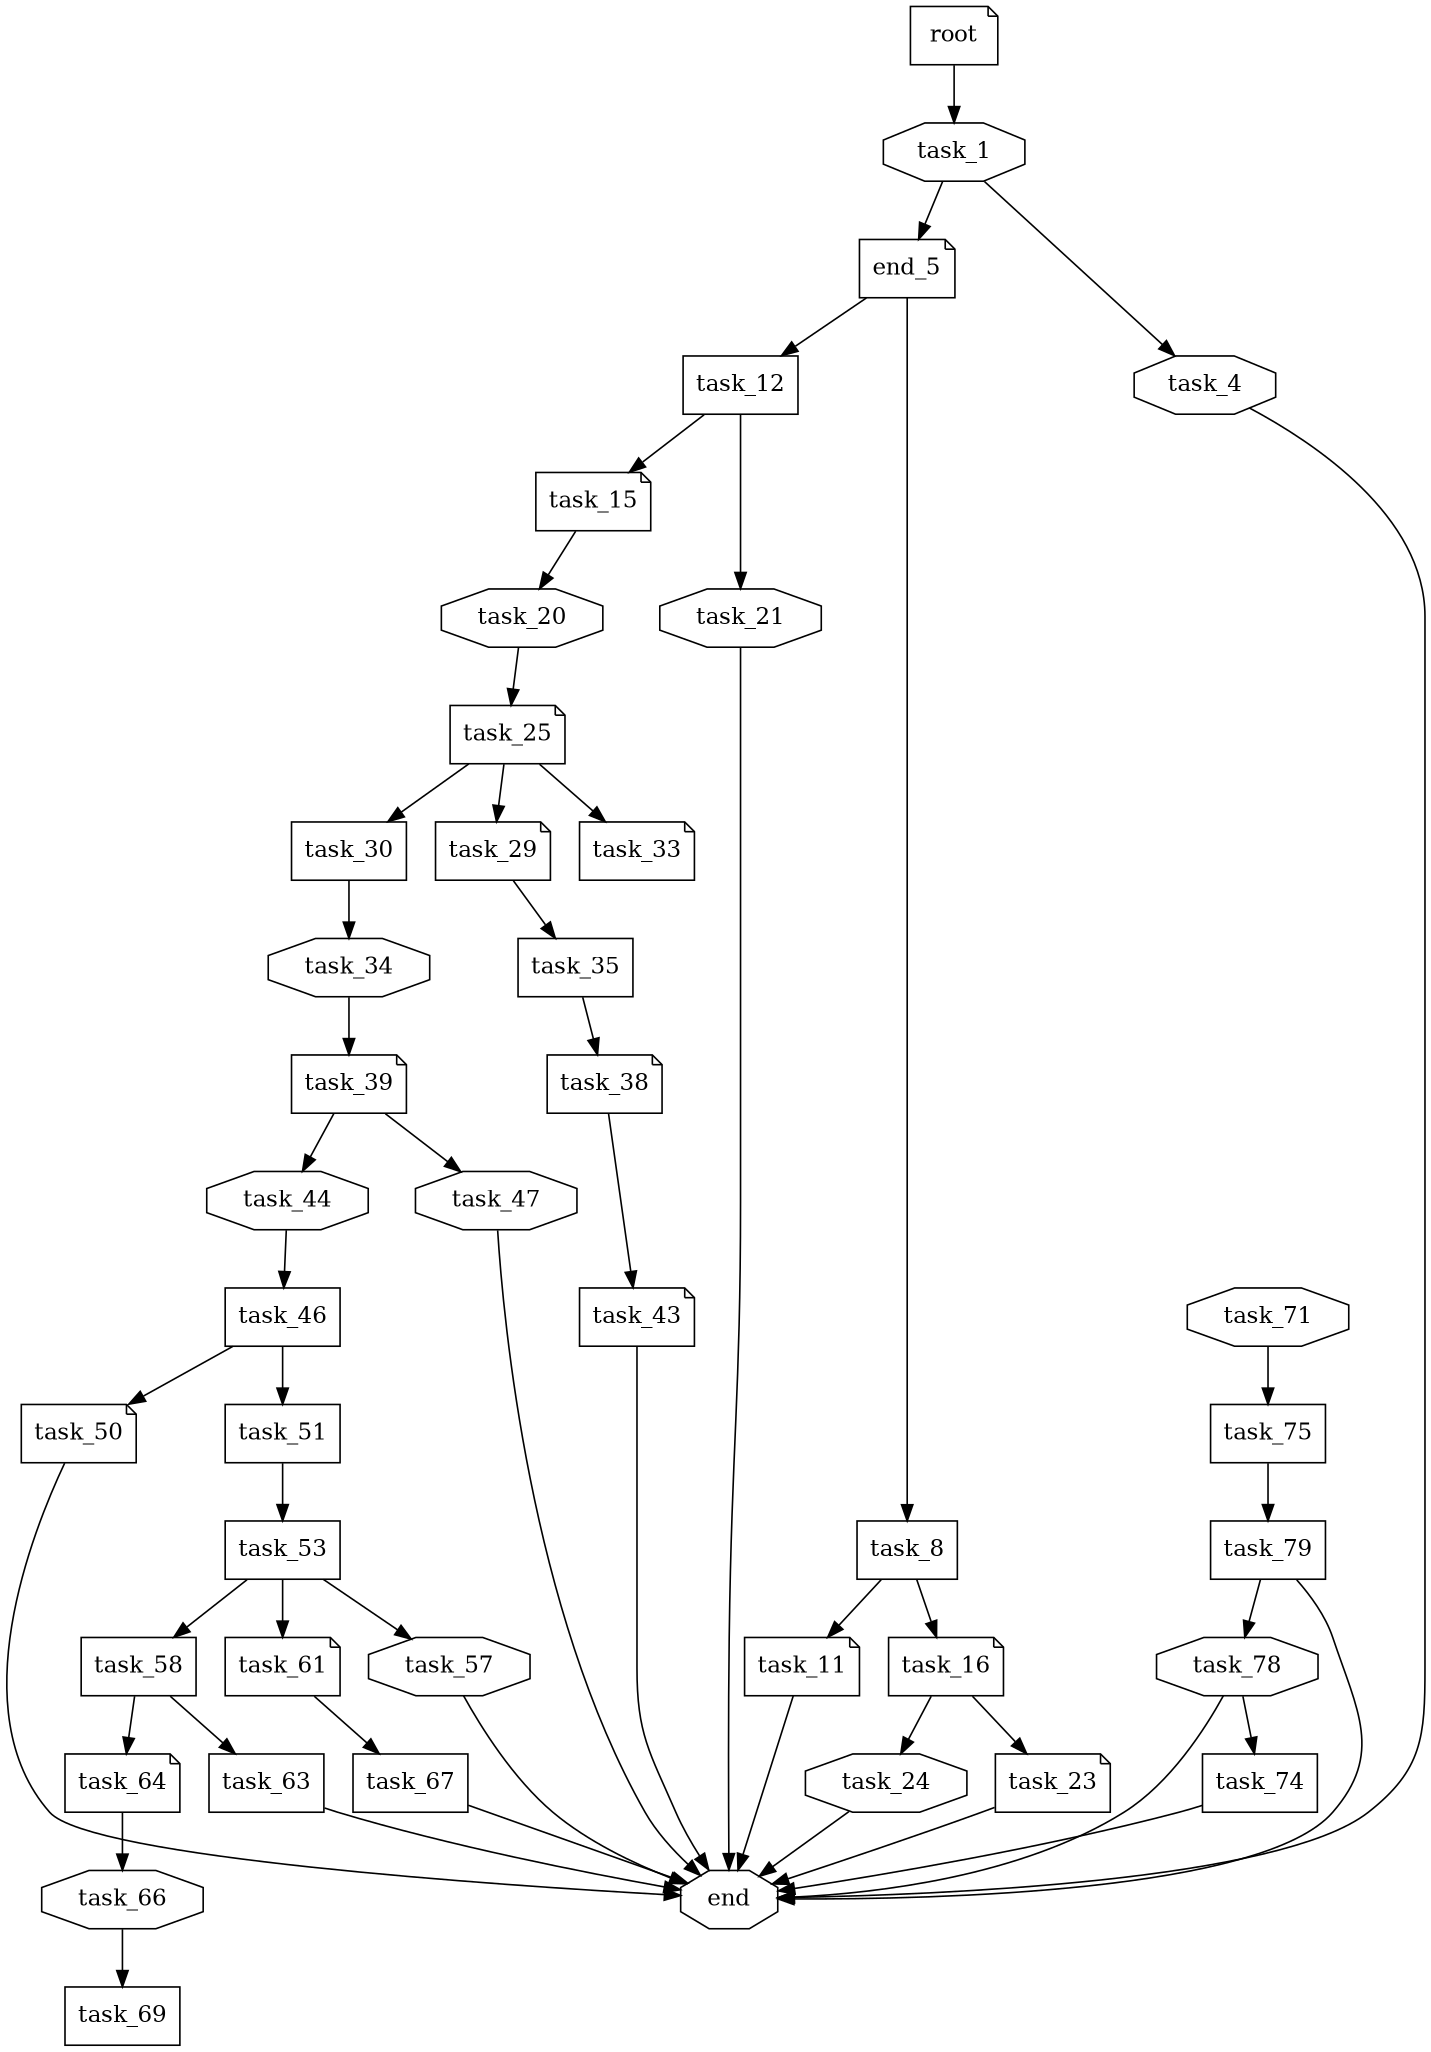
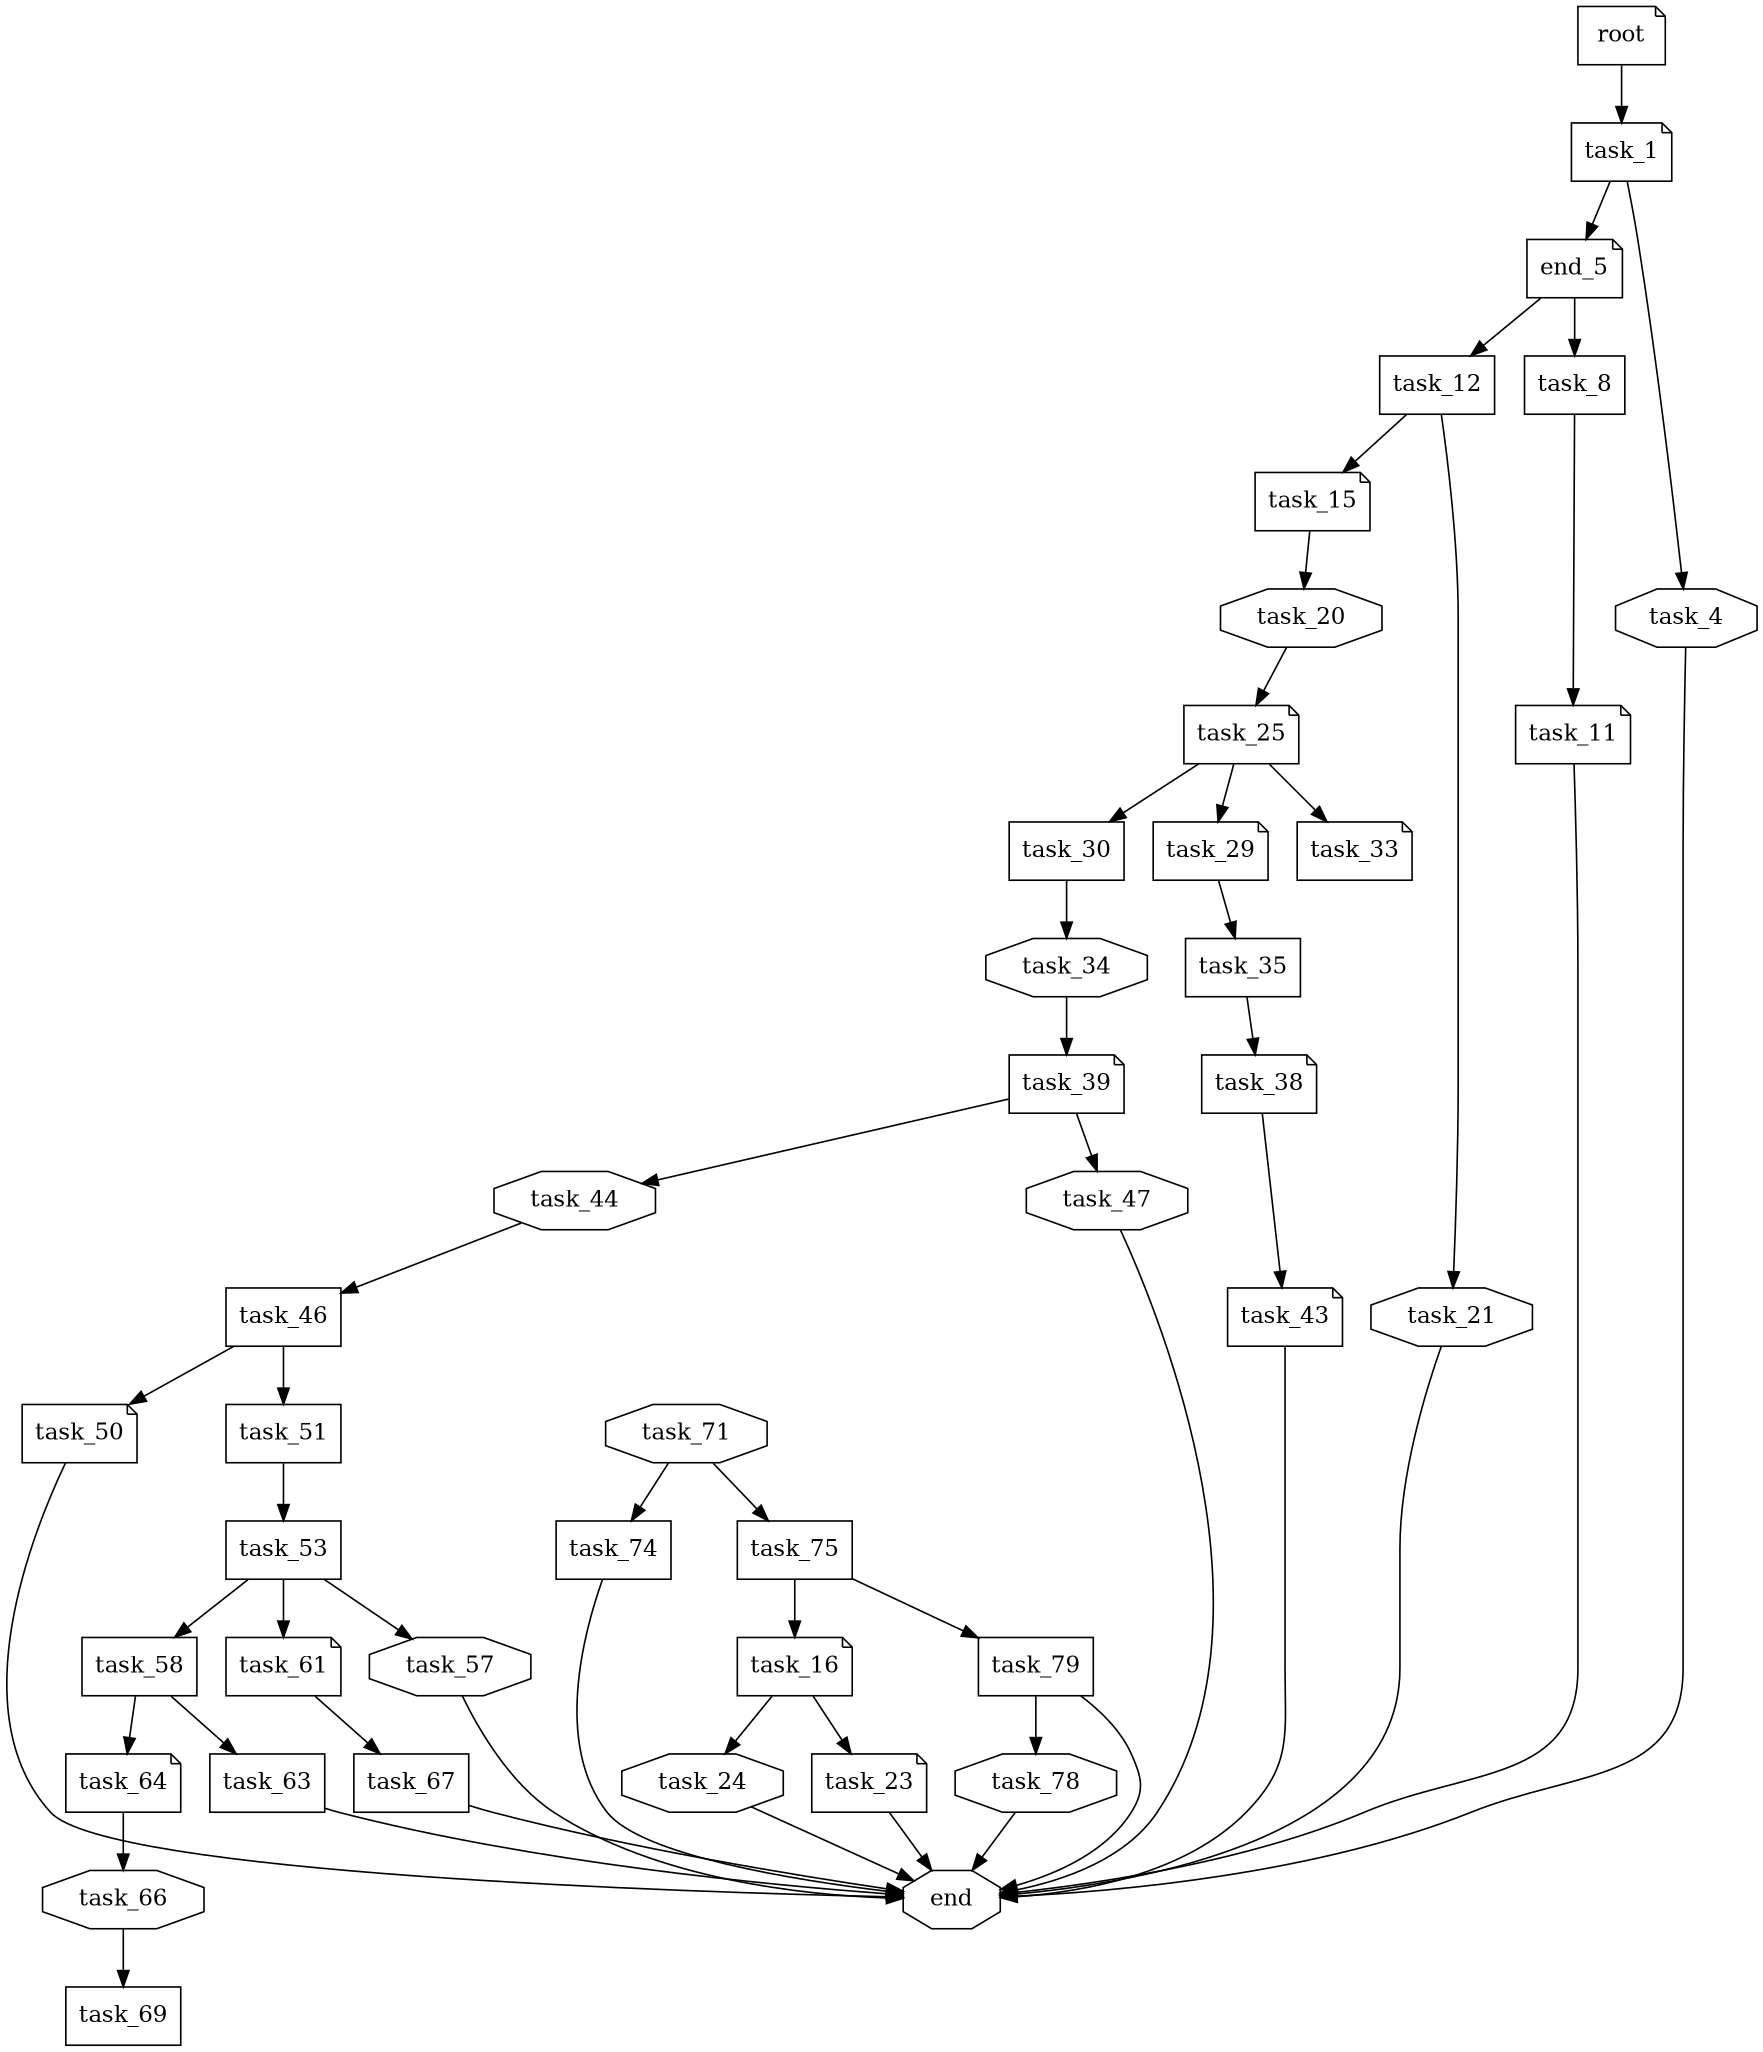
node "task_1": shape octagon -> note
edge "task_8" -> "task_16": now "task_75" -> "task_16"
edge "task_78" -> "task_74": now "task_71" -> "task_74"
